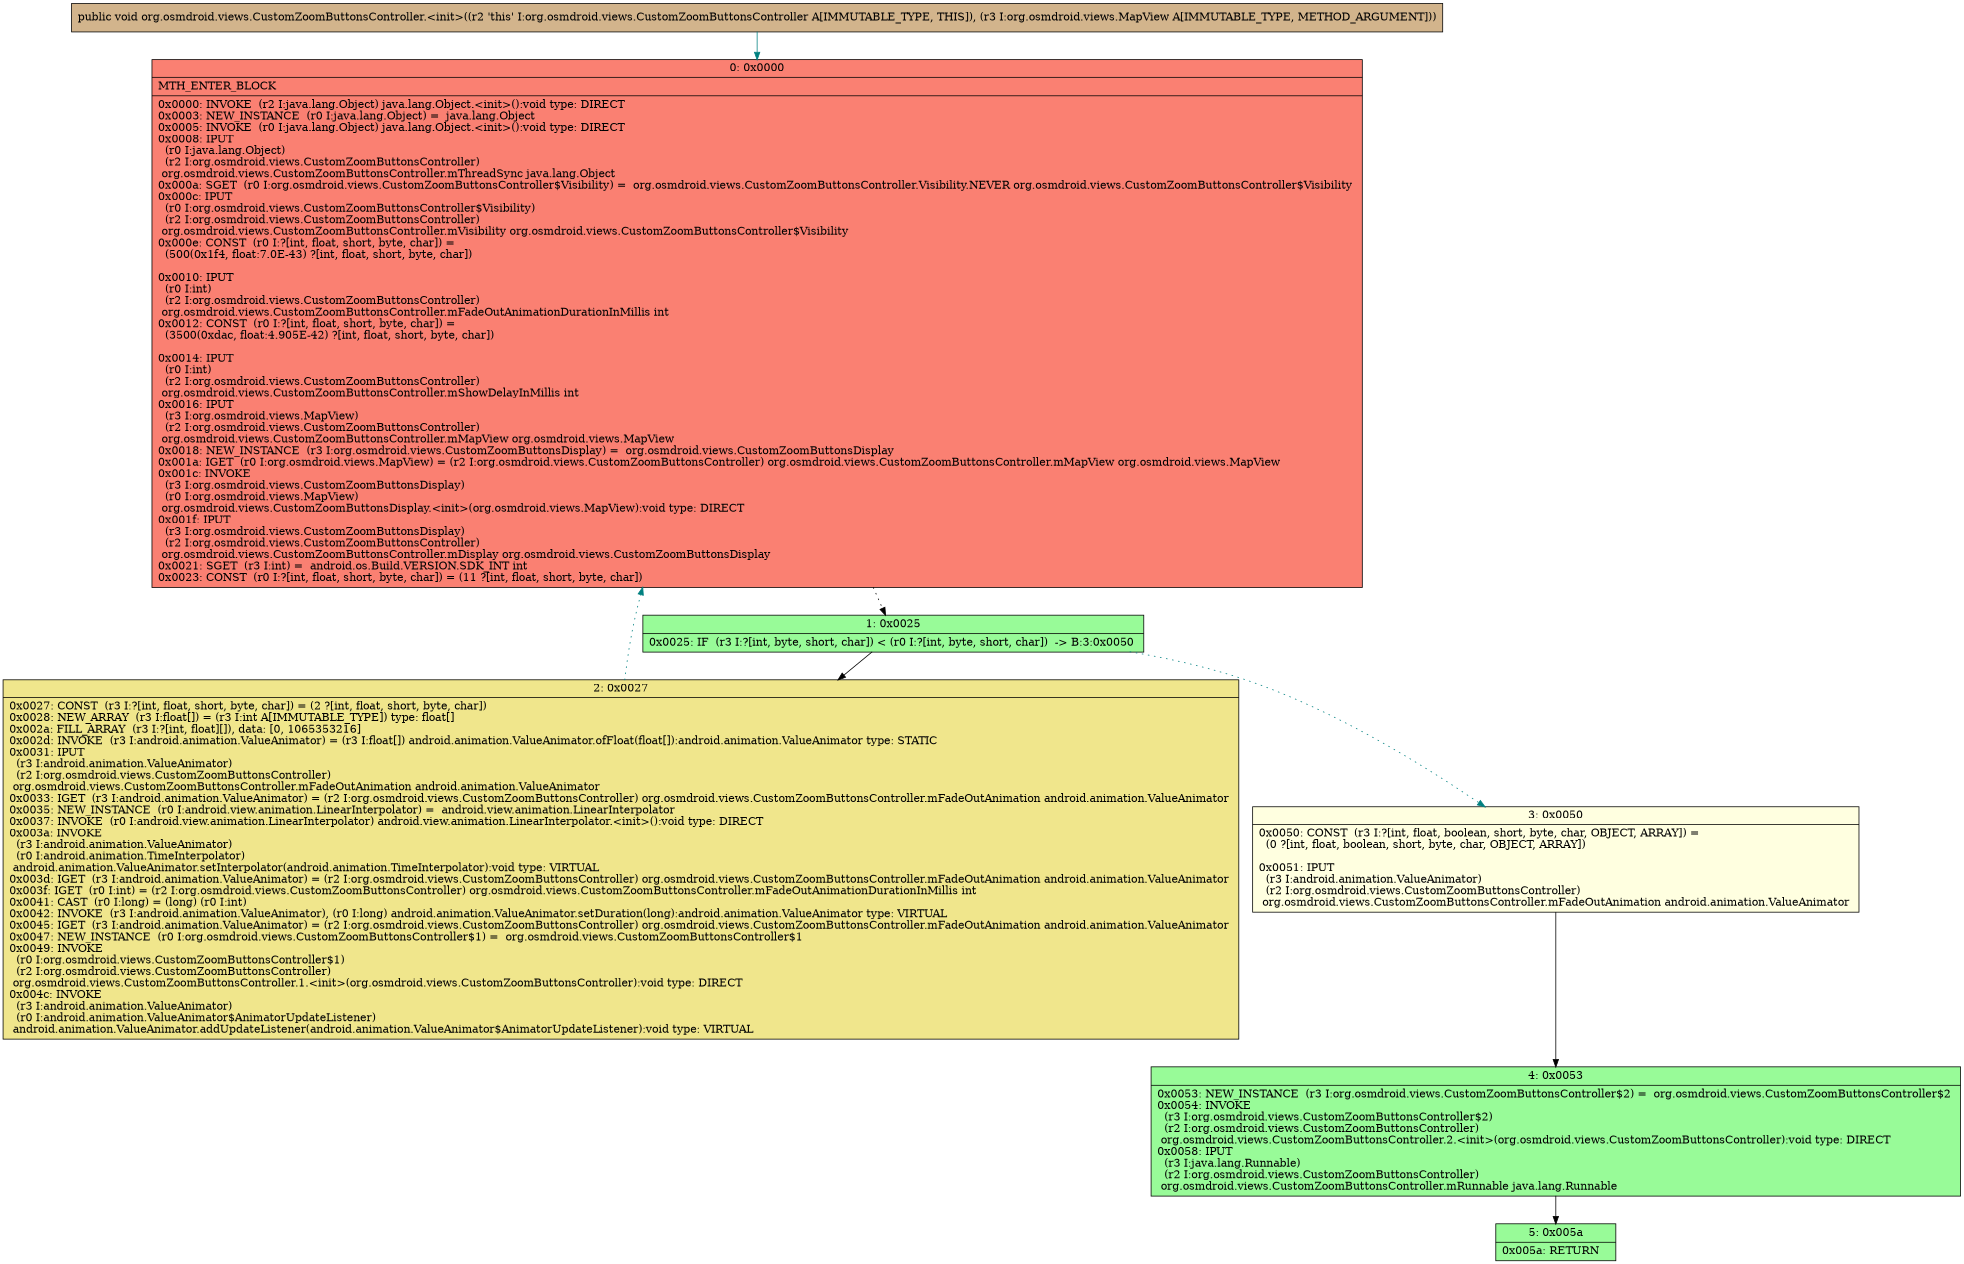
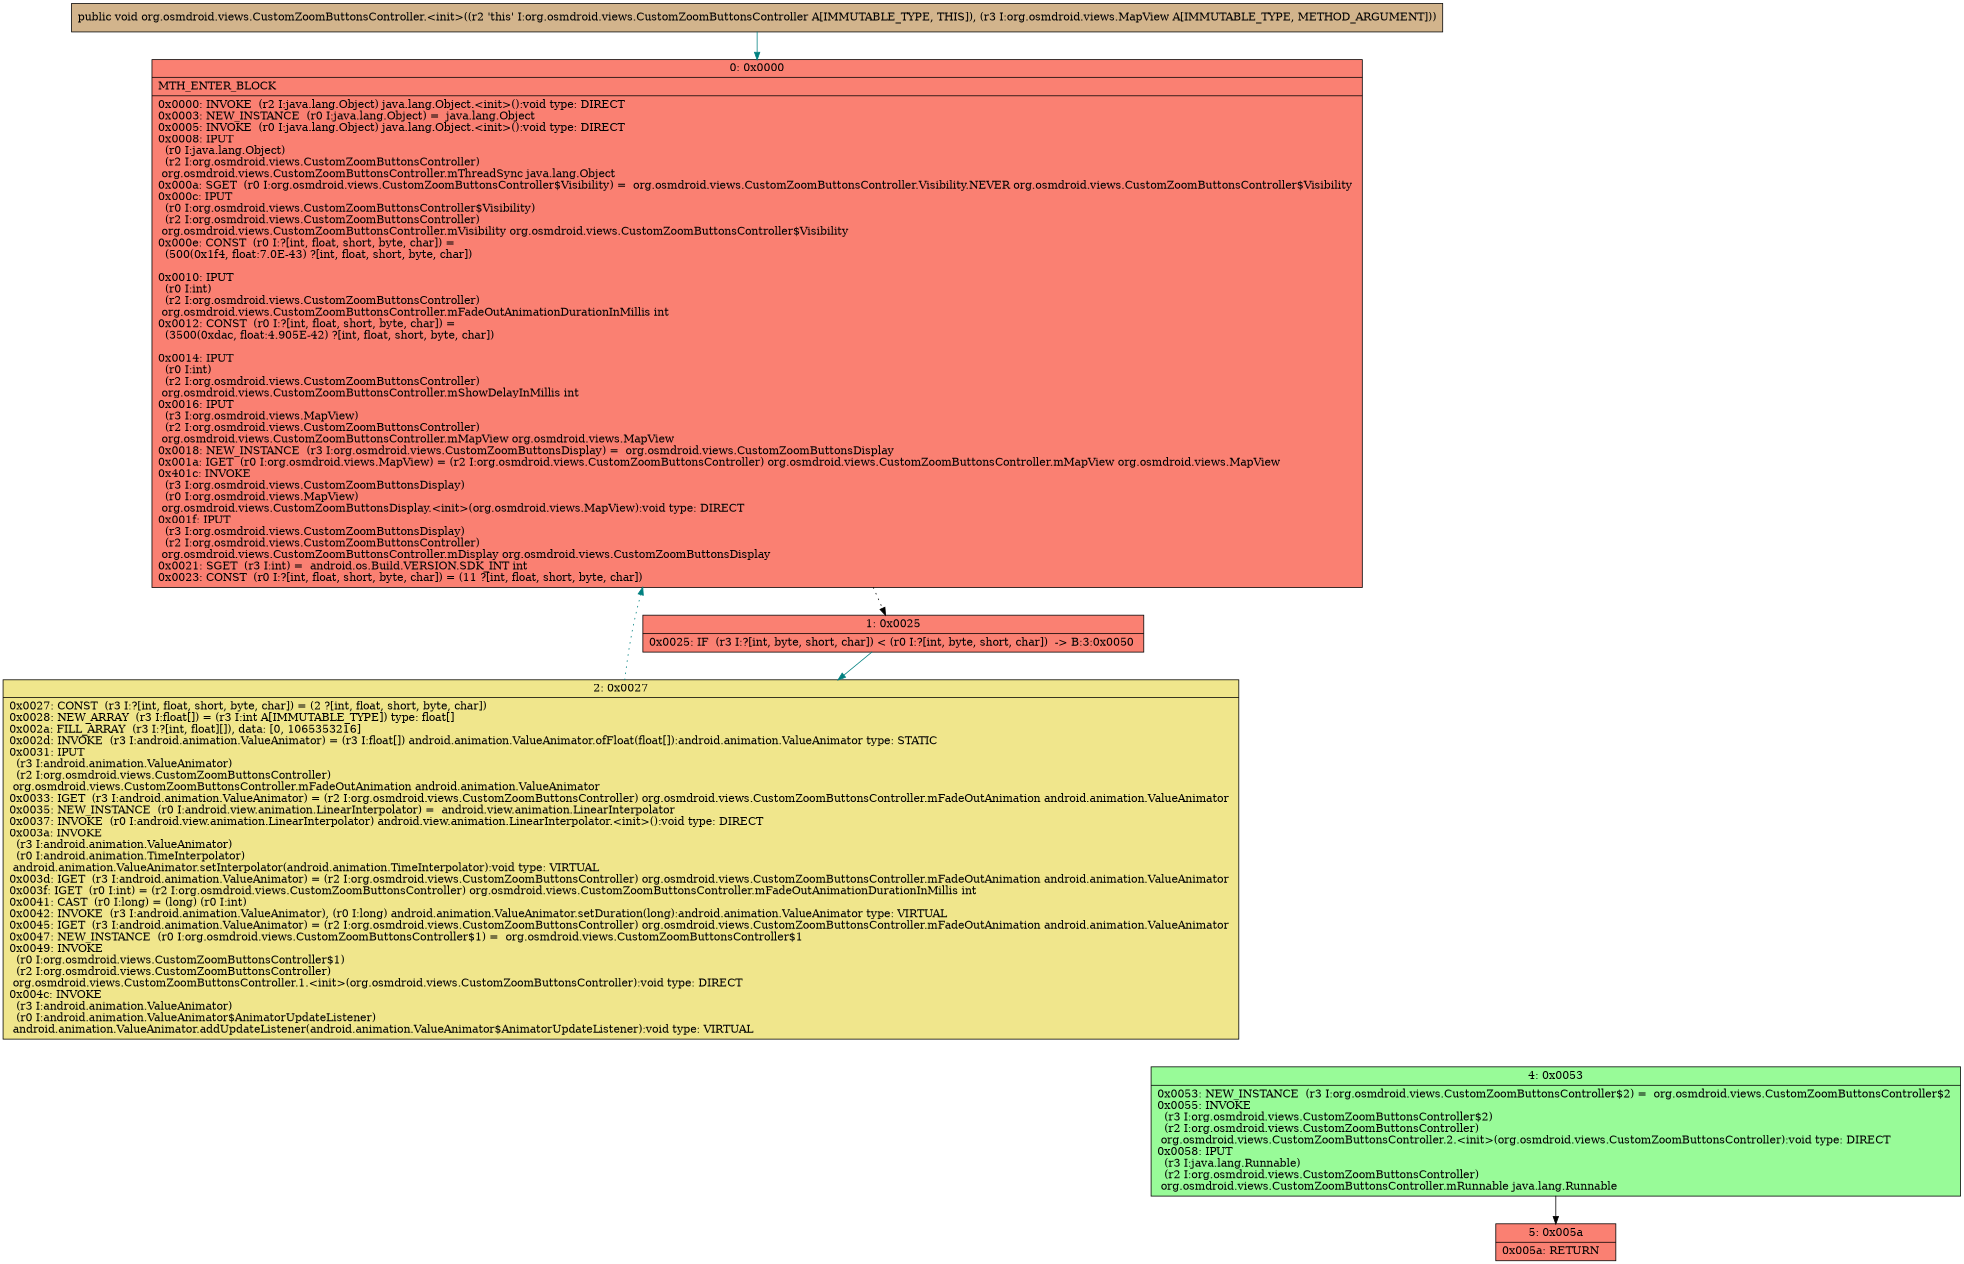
node "0: 0x0000": text "0x001c: INVOKE" -> "0x401c: INVOKE"
node "1: 0x0025": fillcolor palegreen -> salmon
edge "1: 0x0025" -> "2: 0x0027": color black -> teal
node "3: 0x0050": removed
node "4: 0x0053": text "0x0054: INVOKE" -> "0x0055: INVOKE"
node "5: 0x005a": fillcolor palegreen -> salmon
